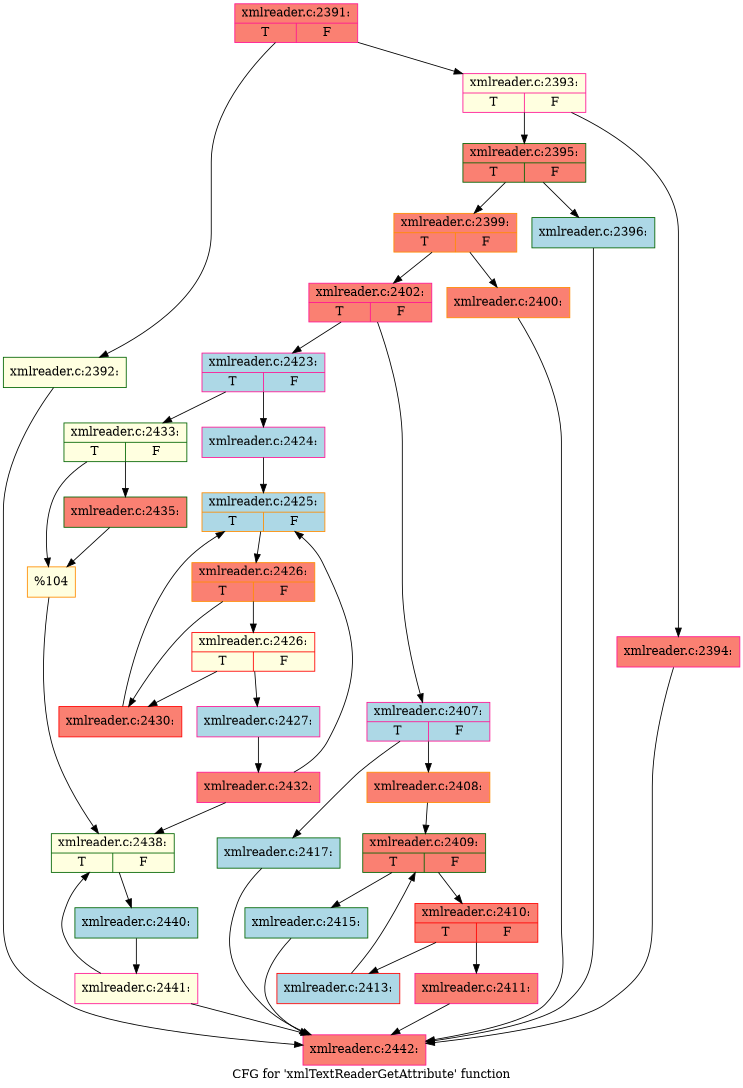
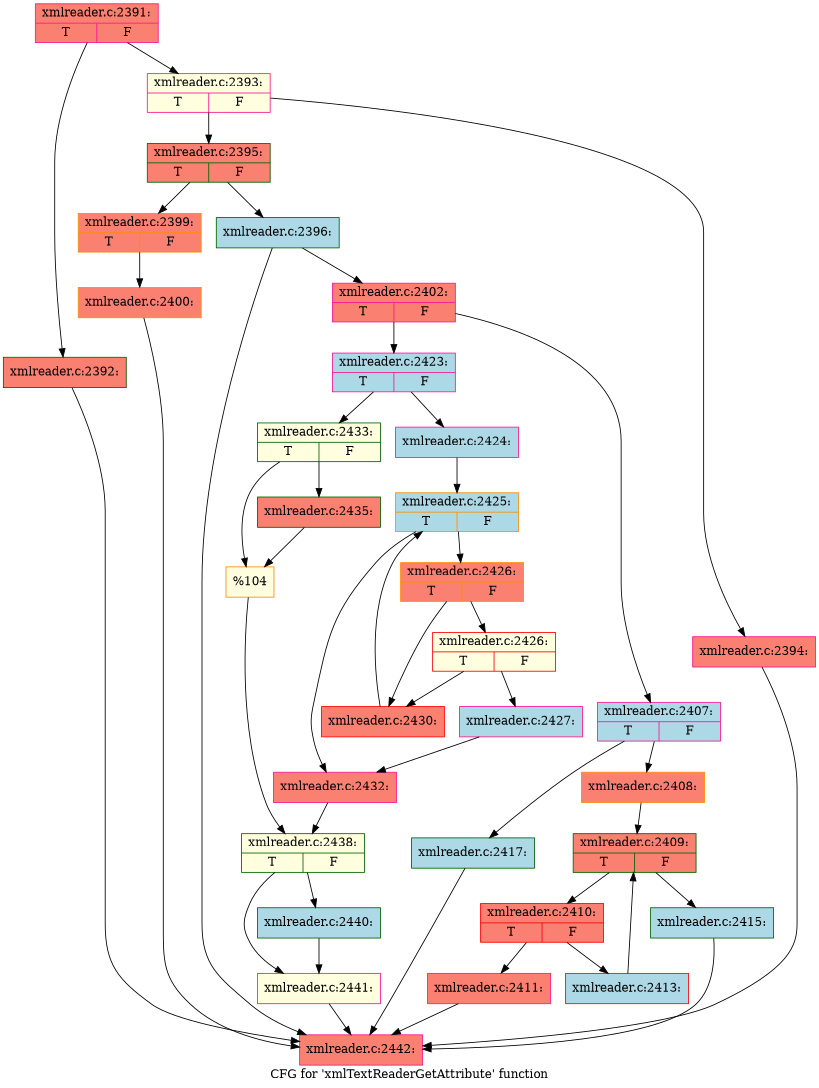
edge "xmlreader.c:2399:" -> "xmlreader.c:2402:": now "xmlreader.c:2396:" -> "xmlreader.c:2402:"
node "xmlreader.c:2392:": fillcolor lightyellow -> salmon
edge "xmlreader.c:2432:" -> "xmlreader.c:2425:": reversed
edge "xmlreader.c:2441:" -> "xmlreader.c:2438:": reversed
